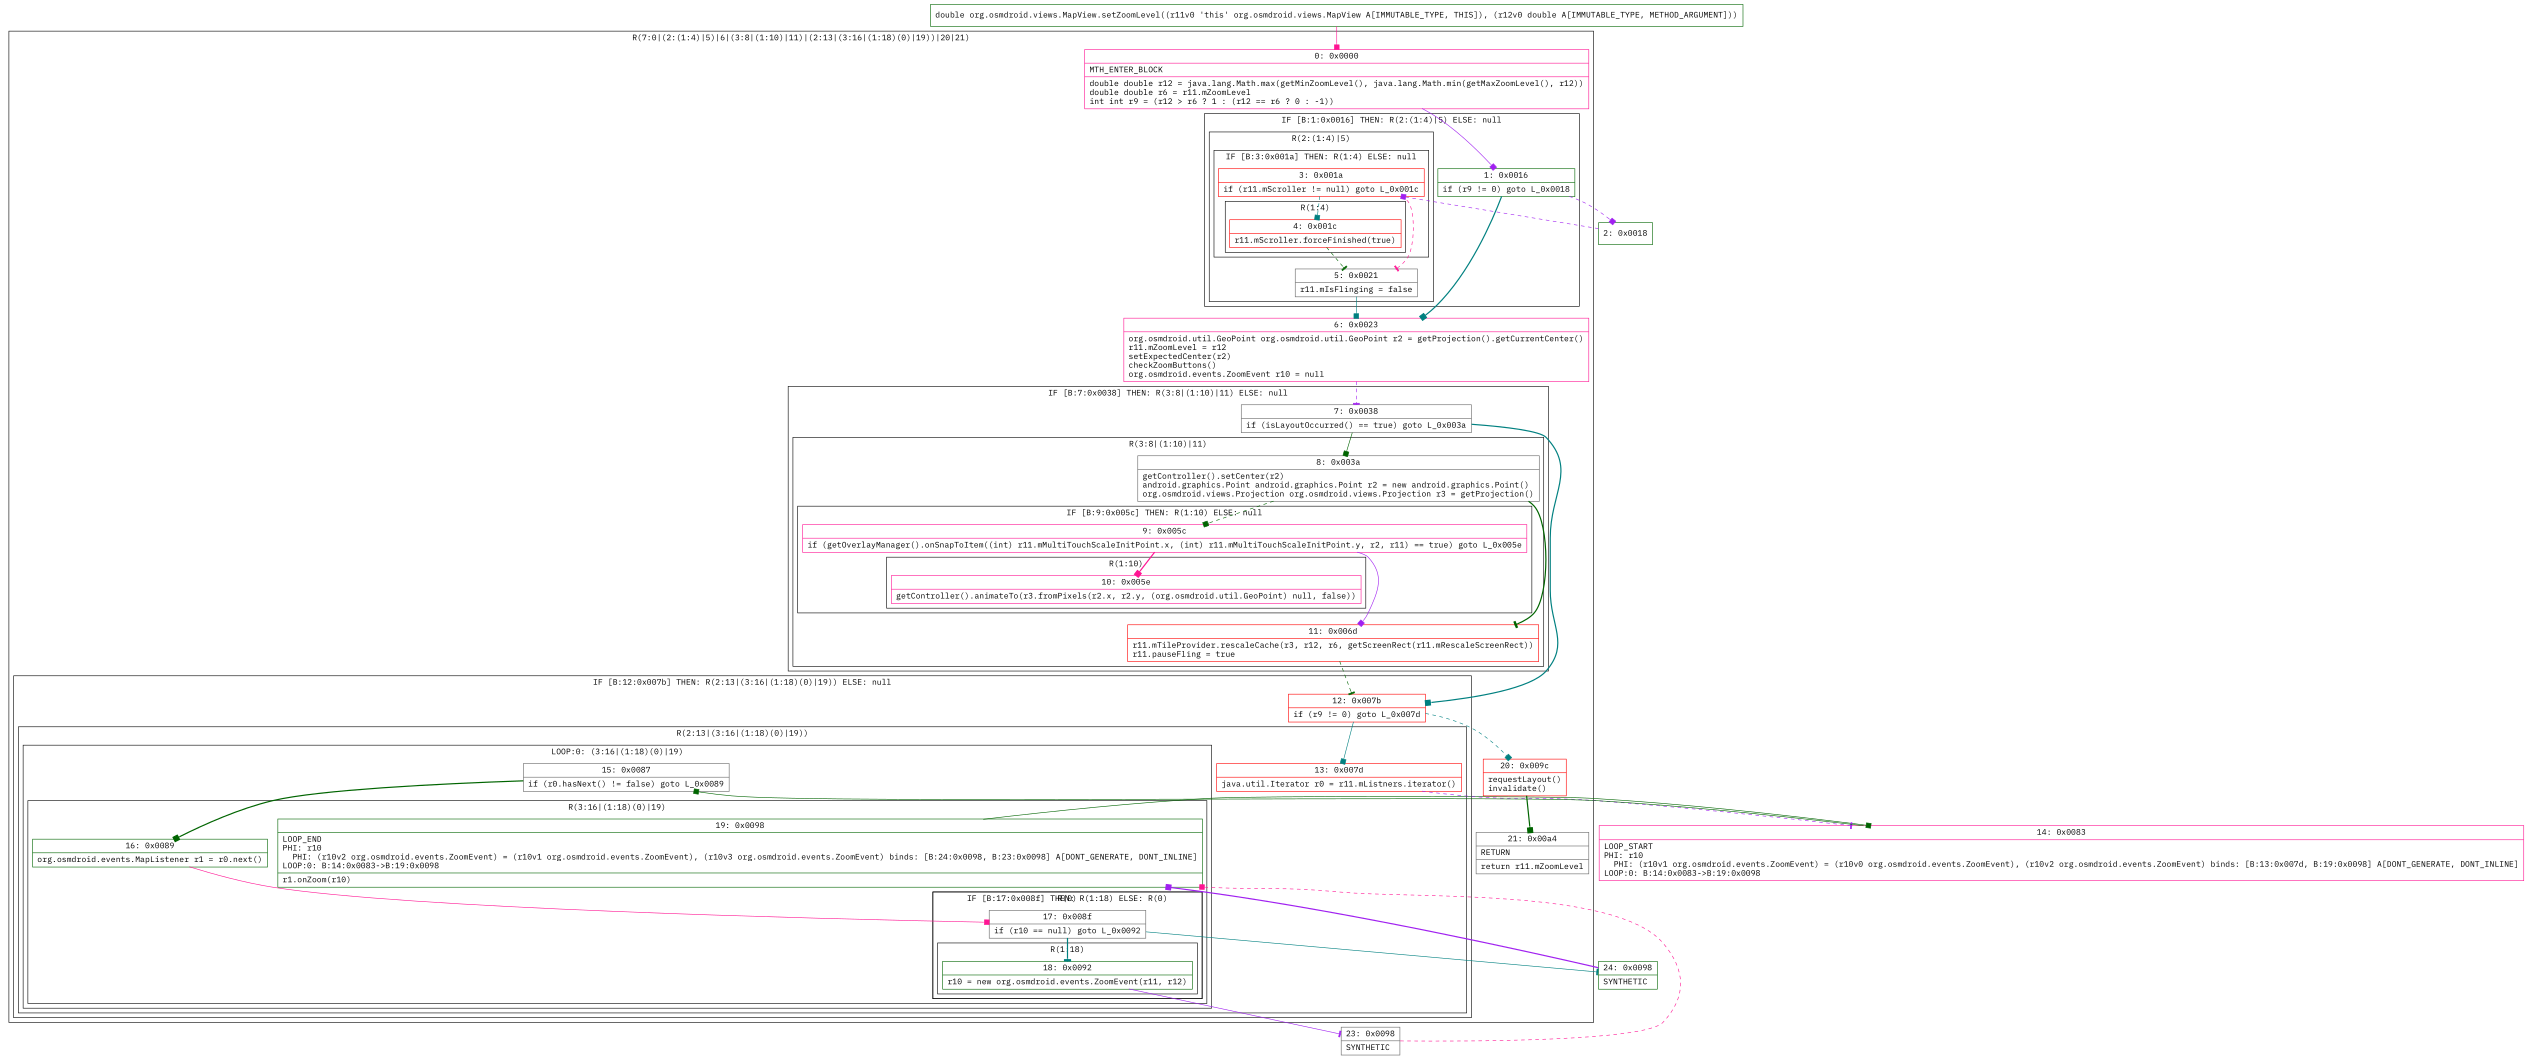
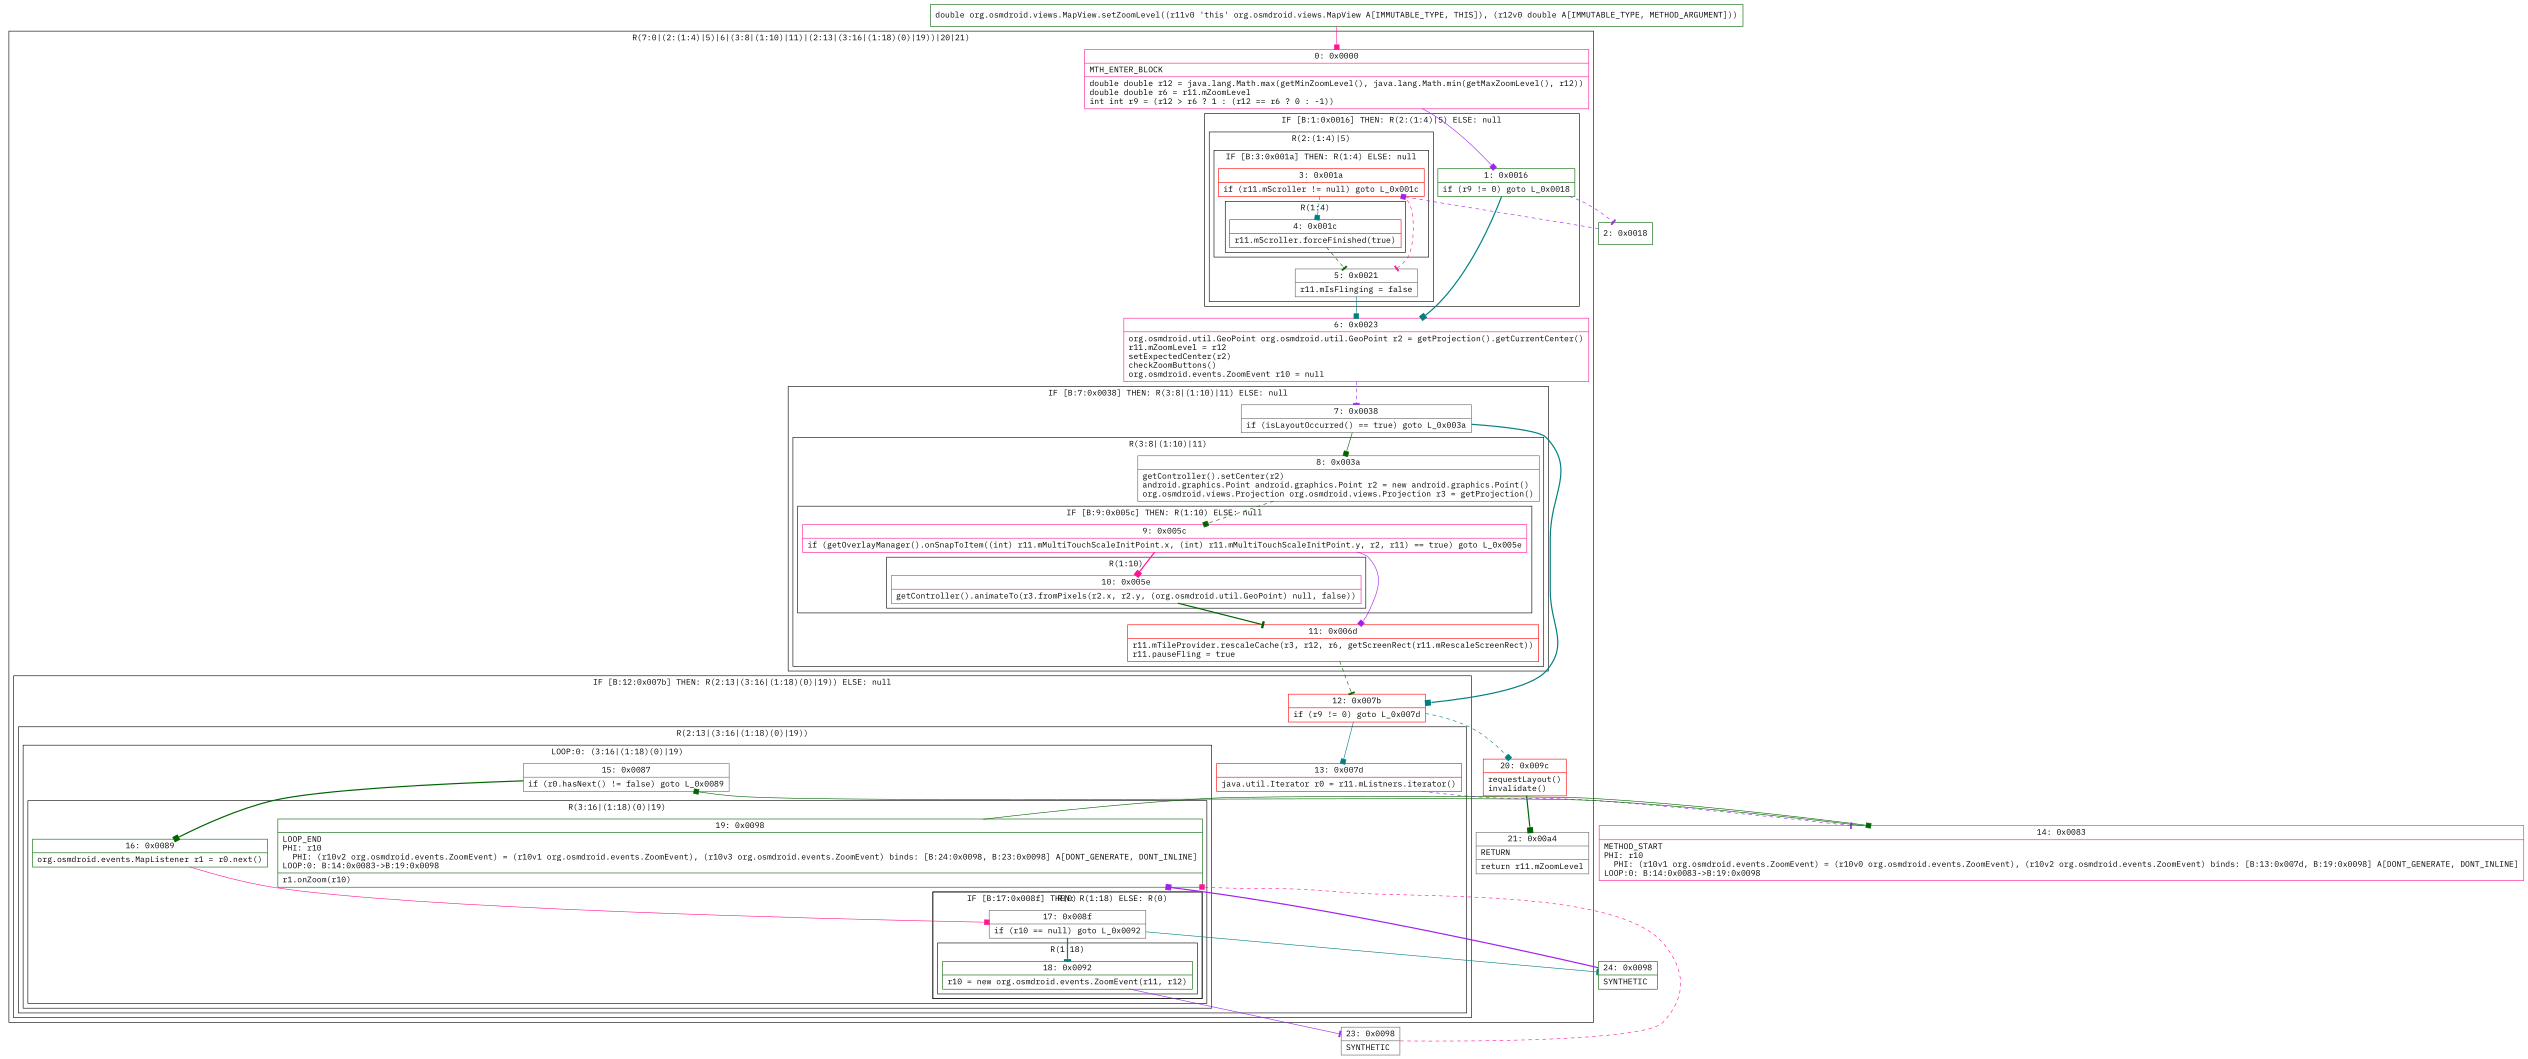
edge "1: 0x0016" -> "2: 0x0018": arrowhead box -> tee
edge "8: 0x003a" -> "11: 0x006d": now "10: 0x005e" -> "11: 0x006d"
node "14: 0x0083": text "LOOP_START" -> "METHOD_START"
